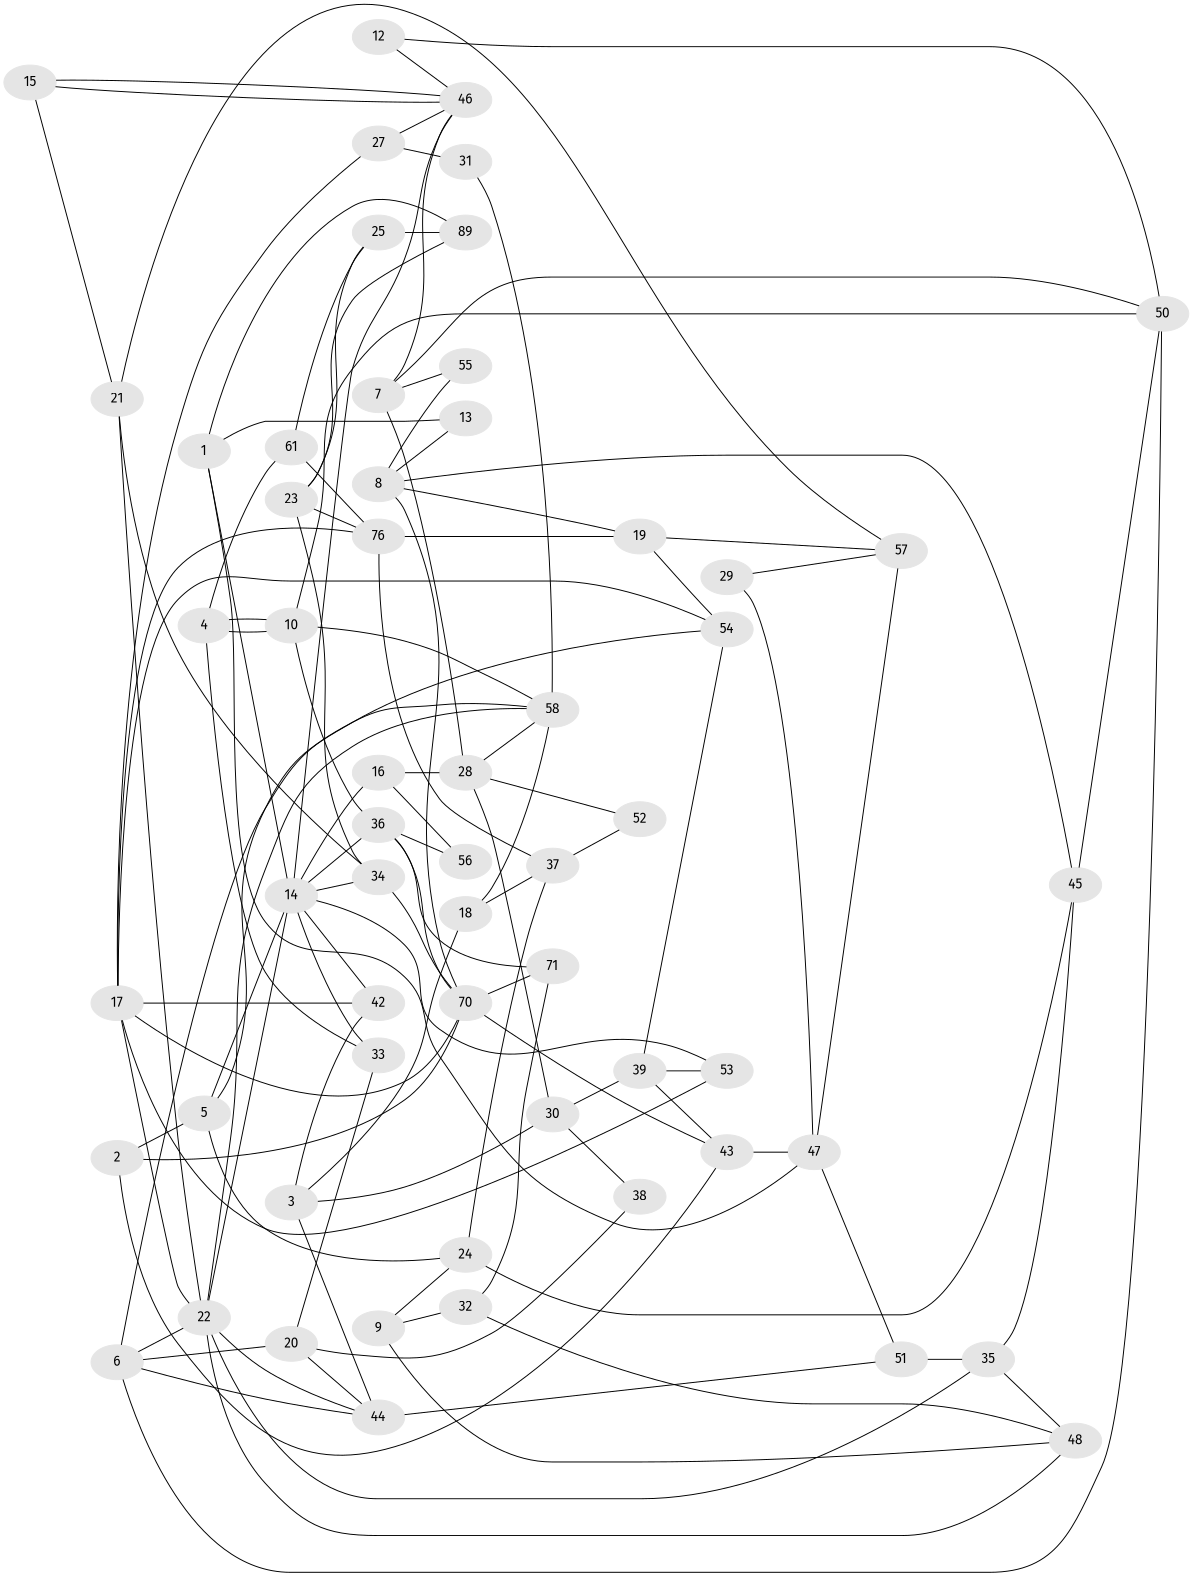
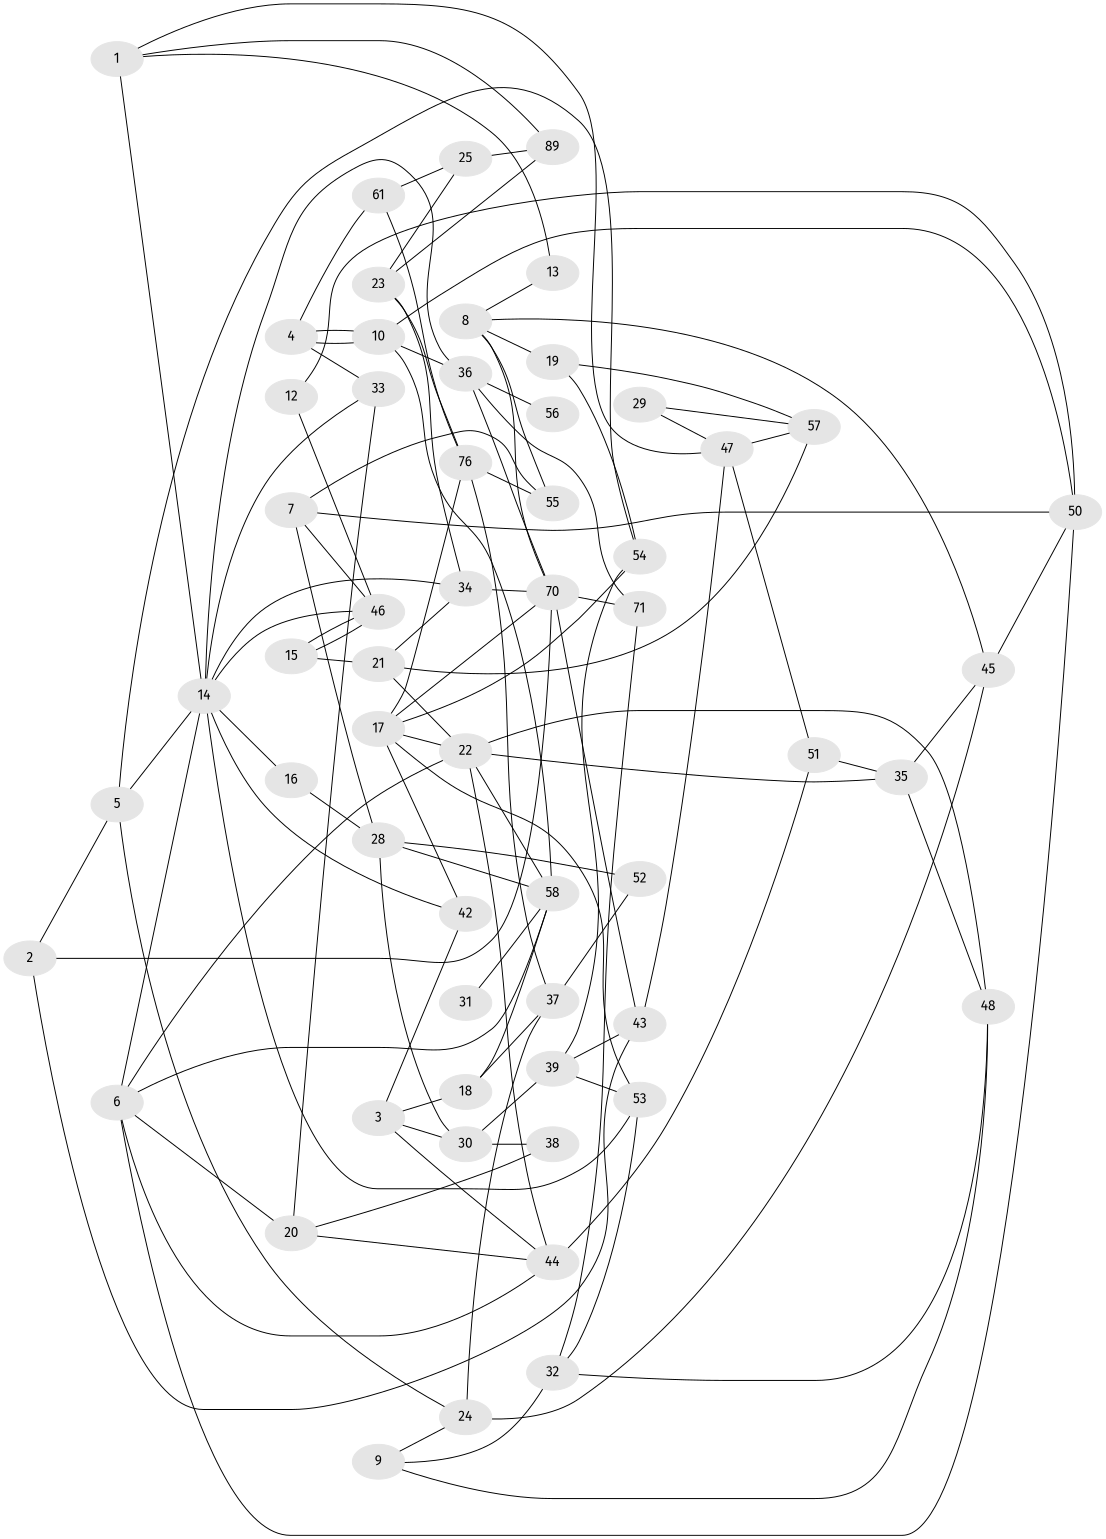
node "27": removed
edge "76" -- "19": now "76" -- "55"
edge "16" -- "56": removed
edge "14" -- "22": now "14" -- "6"
edge "53" -- "32": added
